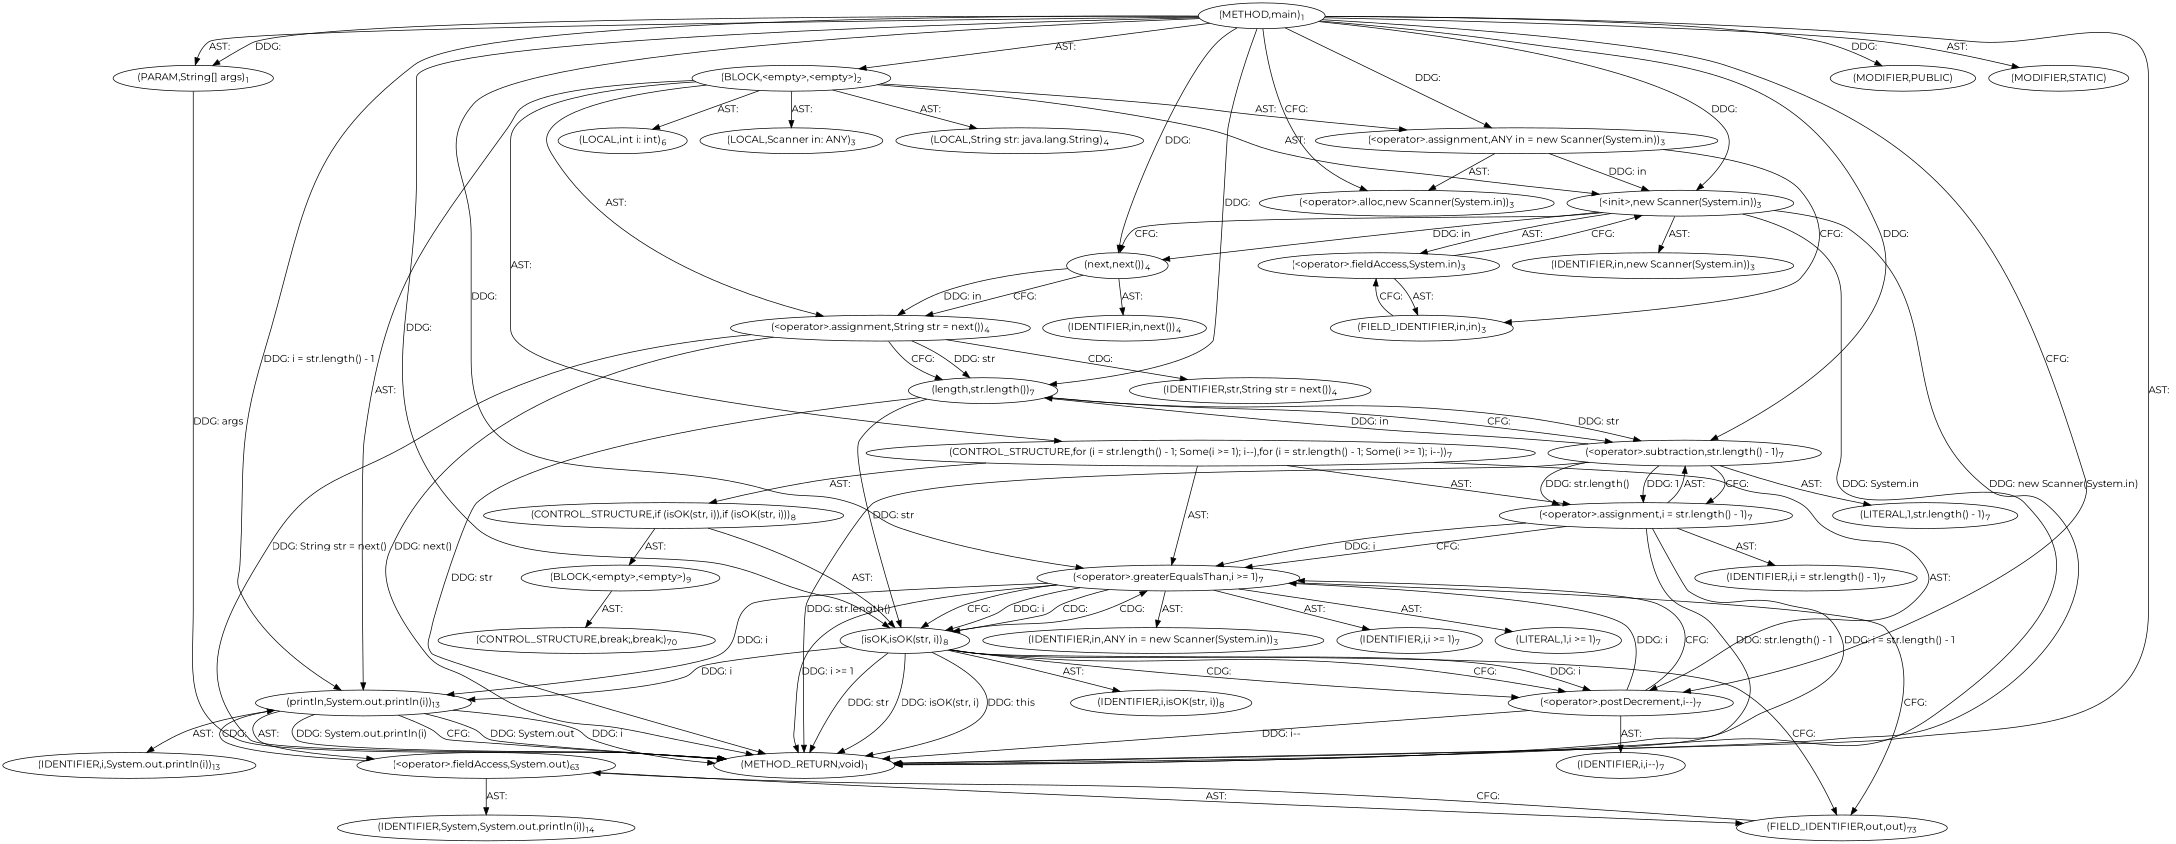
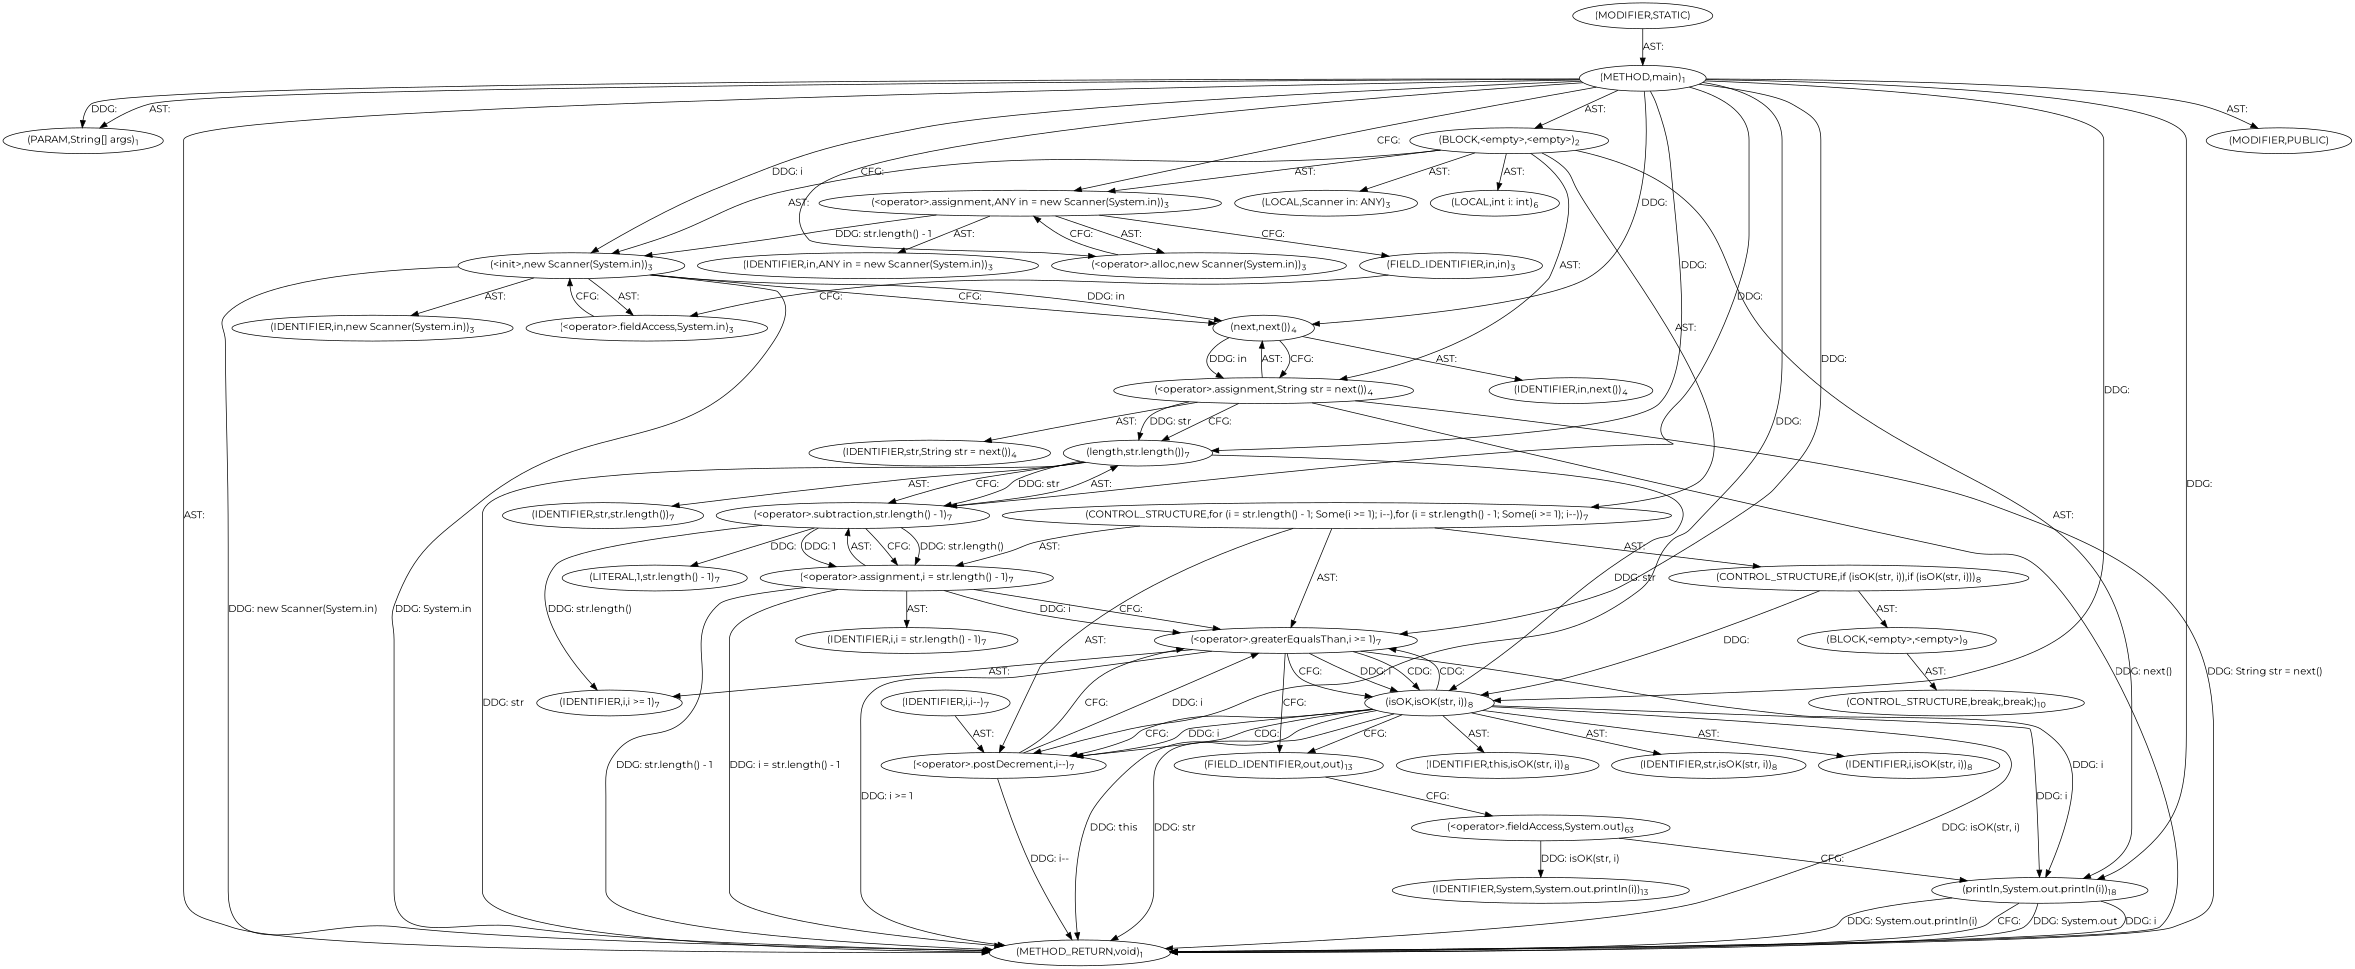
edge "(METHOD,main)" -> "(MODIFIER,STATIC)": reversed
edge "(METHOD,main)" -> "(MODIFIER,PUBLIC)": label "DDG: " -> "AST: "
edge "(METHOD,main)" -> "(<operator>.assignment,ANY in = new Scanner(System.in))": label "DDG: " -> "CFG: "
edge "(METHOD,main)" -> "(<init>,new Scanner(System.in))": label "DDG: " -> "DDG: i"
node "(LOCAL,String str: java.lang.String)": removed
edge "(<operator>.assignment,ANY in = new Scanner(System.in))" -> "(<init>,new Scanner(System.in))": label "DDG: in" -> "DDG: str.length() - 1"
edge "(<operator>.alloc,new Scanner(System.in))" -> "(<operator>.assignment,ANY in = new Scanner(System.in))": added, label "CFG:"
edge "(<operator>.fieldAccess,System.in)" -> "(FIELD_IDENTIFIER,in,in)": removed, label "AST:"
edge "(METHOD,main)" -> "(println,System.out.println(i))": label "DDG: i = str.length() - 1" -> "DDG: "
edge "(<operator>.assignment,String str = next())" -> "(IDENTIFIER,str,String str = next())": label "CDG: " -> "AST: "
edge "(METHOD,main)" -> "(<operator>.postDecrement,i--)": label "CFG: " -> "DDG: "
edge "(<operator>.assignment,String str = next())" -> "(next,next())": added, label "AST:"
edge "(<operator>.subtraction,str.length() - 1)" -> "(length,str.length())": label "DDG: in" -> "AST: "
edge "(<operator>.subtraction,str.length() - 1)" -> "(METHOD_RETURN,void)": now "(<operator>.subtraction,str.length() - 1)" -> "(IDENTIFIER,i,i >= 1)"
edge "(<operator>.subtraction,str.length() - 1)" -> "(LITERAL,1,str.length() - 1)": label "AST: " -> "DDG: "
node "(IDENTIFIER,str,str.length())": added
edge "(CONTROL_STRUCTURE,if (isOK(str, i)),if (isOK(str, i)))" -> "(isOK,isOK(str, i))": label "AST: " -> "DDG: "
edge "(<operator>.greaterEqualsThan,i >= 1)" -> "(IDENTIFIER,in,ANY in = new Scanner(System.in))": now "(<operator>.assignment,ANY in = new Scanner(System.in))" -> "(IDENTIFIER,in,ANY in = new Scanner(System.in))"
node "(CONTROL_STRUCTURE,break;,break;)": text "70" -> "10"
node "(LITERAL,1,i >= 1)": removed
edge "(PARAM,String[] args)" -> "(METHOD_RETURN,void)": removed, label "DDG: args"
node "(println,System.out.println(i))": text "13" -> "18"
edge "(<operator>.postDecrement,i--)" -> "(IDENTIFIER,i,i--)": reversed
edge "(<operator>.fieldAccess,System.out)" -> "(println,System.out.println(i))": label "CDG: " -> "CFG: "
edge "(println,System.out.println(i))" -> "(<operator>.fieldAccess,System.out)": removed, label "AST:"
node "(IDENTIFIER,i,System.out.println(i))": removed
node "(IDENTIFIER,this,isOK(str, i))": added
node "(IDENTIFIER,str,isOK(str, i))": added
edge "(<operator>.fieldAccess,System.out)" -> "(IDENTIFIER,System,System.out.println(i))": label "AST: " -> "DDG: isOK(str, i)"
edge "(<operator>.fieldAccess,System.out)" -> "(FIELD_IDENTIFIER,out,out)": removed, label "AST:"
node "(IDENTIFIER,System,System.out.println(i))": text "14" -> "13"
node "(FIELD_IDENTIFIER,out,out)": text "73" -> "13"
